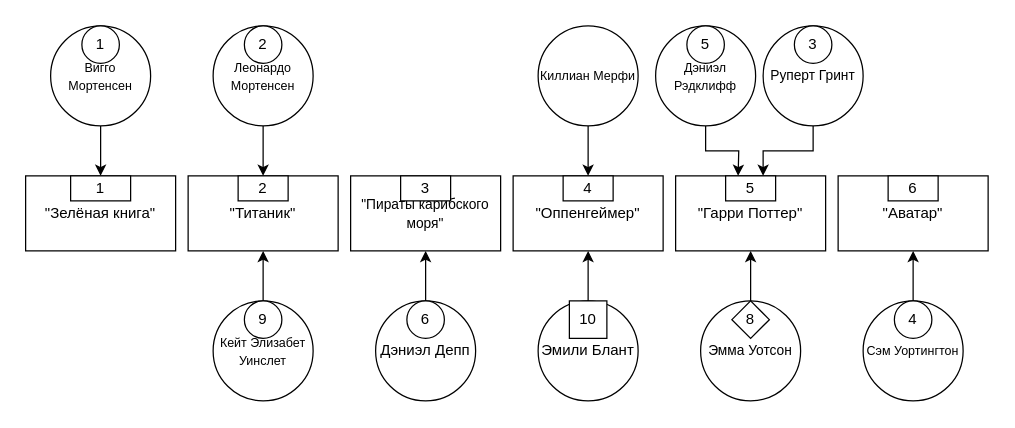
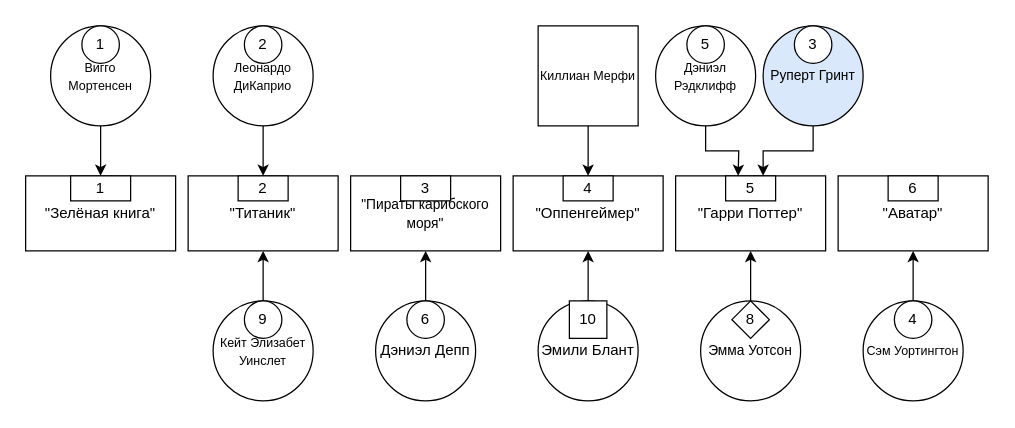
node "Леонардо Мортенсен": label "Леонардо Мортенсен" -> "Леонардо ДиКаприо"
node "Киллиан Мерфи": shape ellipse -> rectangle
node "Руперт Гринт": fillcolor #ffffff -> #dae8fc
